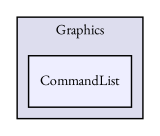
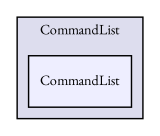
cluster "Graphics": label "Graphics" -> "CommandList"
